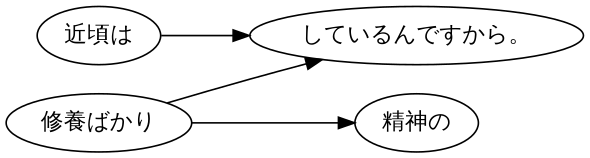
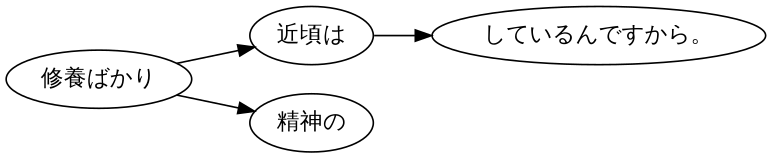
edge "修養ばかり" -> "しているんですから。": now "修養ばかり" -> "近頃は"
